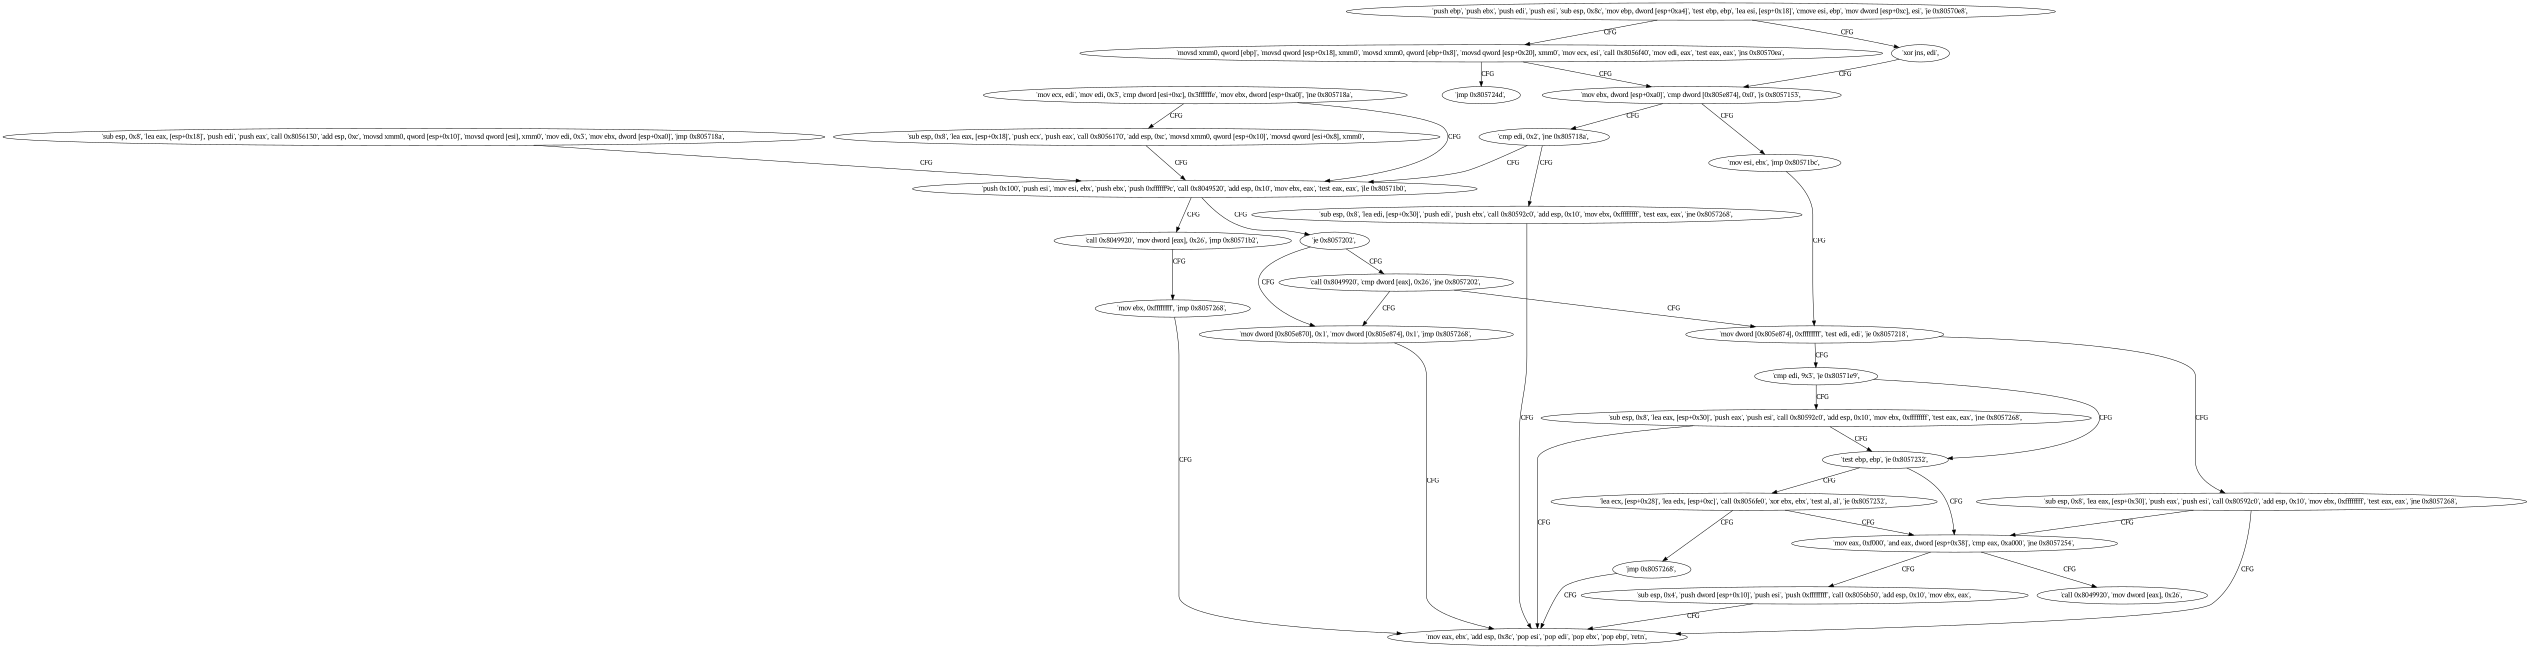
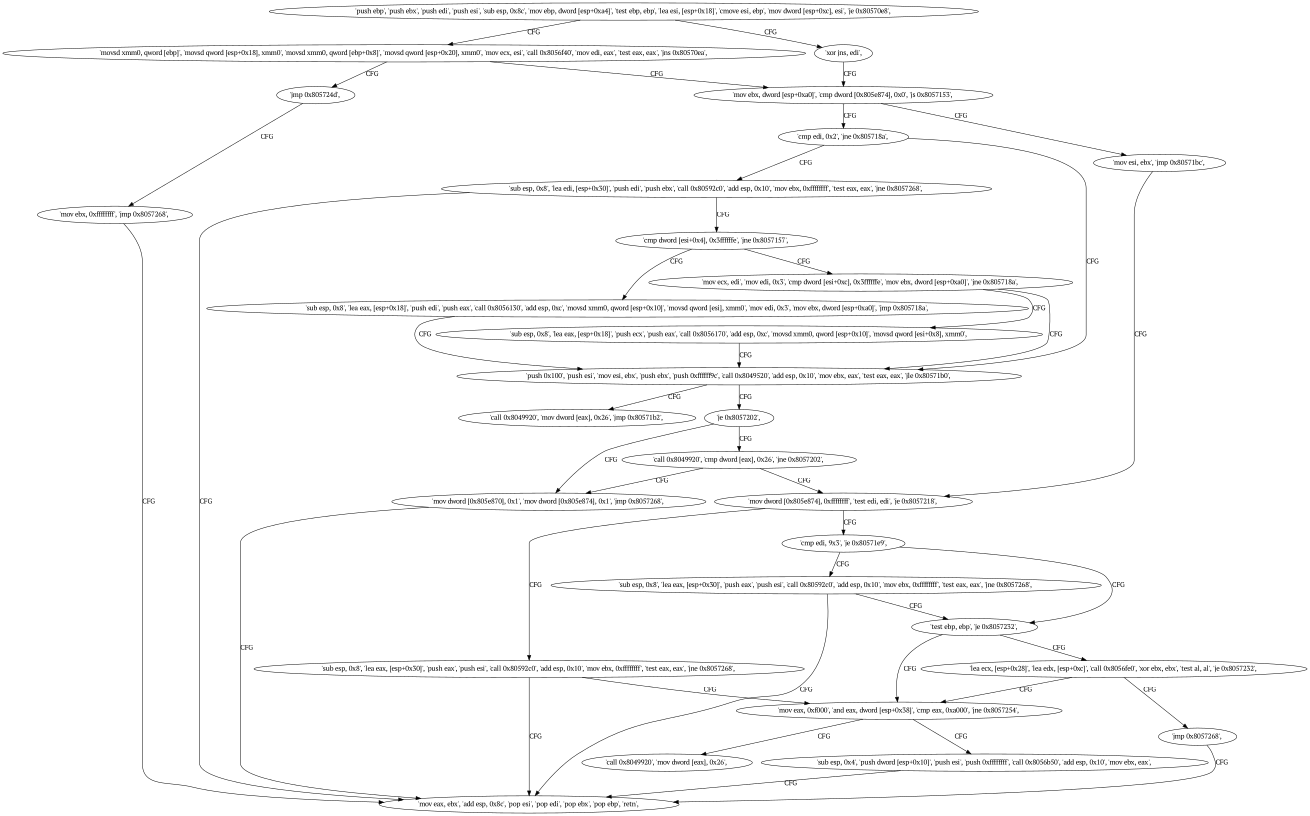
node "'cmp dword [esi+0x4], 0x3ffffffe', 'jne 0x8057157',": added
edge "'call 0x8049920', 'mov dword [eax], 0x26', 'jmp 0x80571b2'," -> "'mov ebx, 0xffffffff', 'jmp 0x8057268',": now "'jmp 0x805724d'," -> "'mov ebx, 0xffffffff', 'jmp 0x8057268',"
